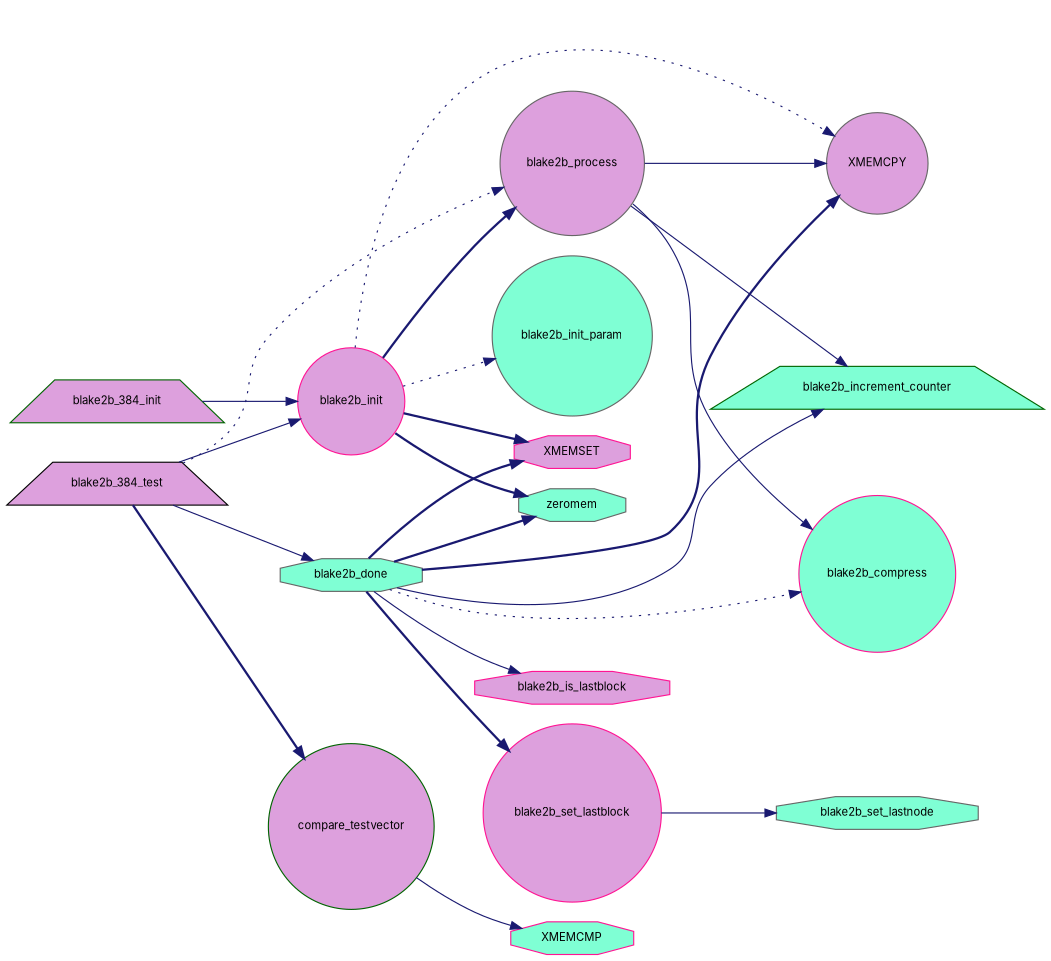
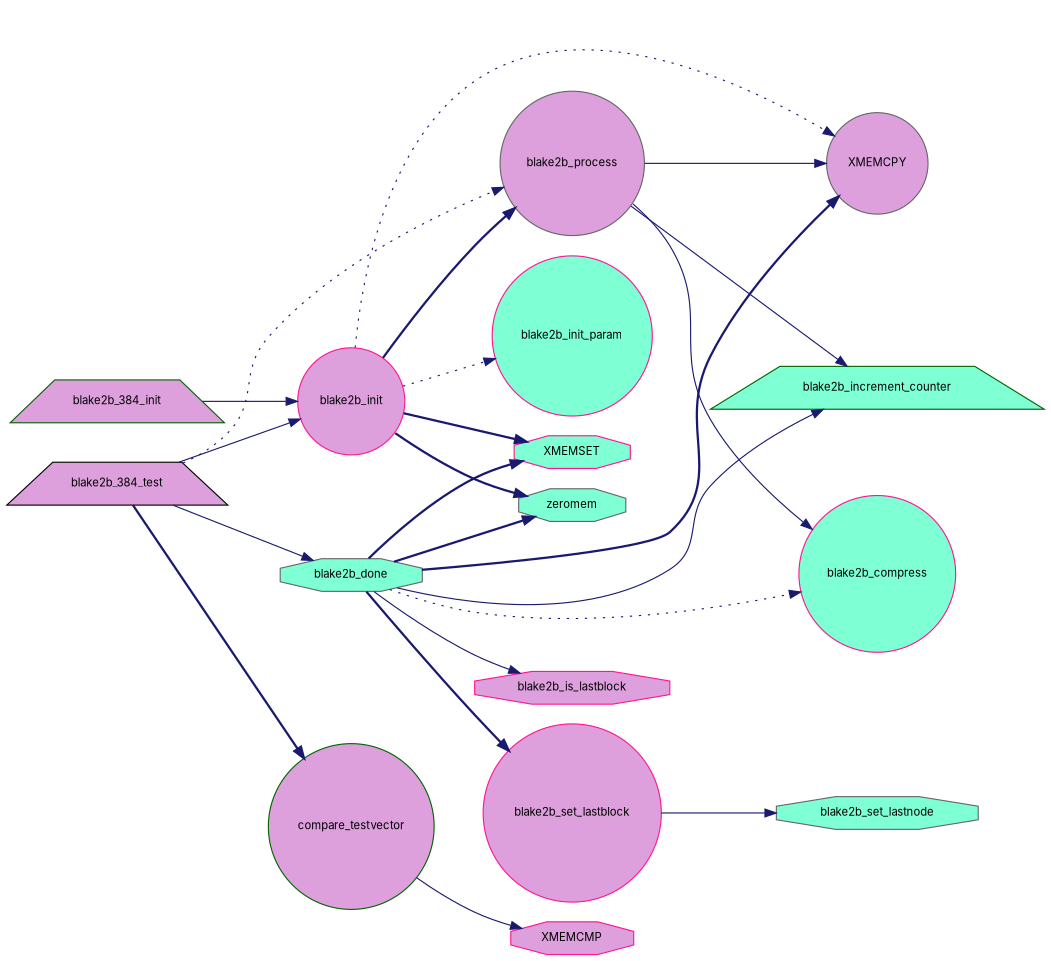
node "blake2b_init_param": color gray40 -> deeppink
node "XMEMSET": fillcolor plum -> aquamarine
node "XMEMCMP": fillcolor aquamarine -> plum
